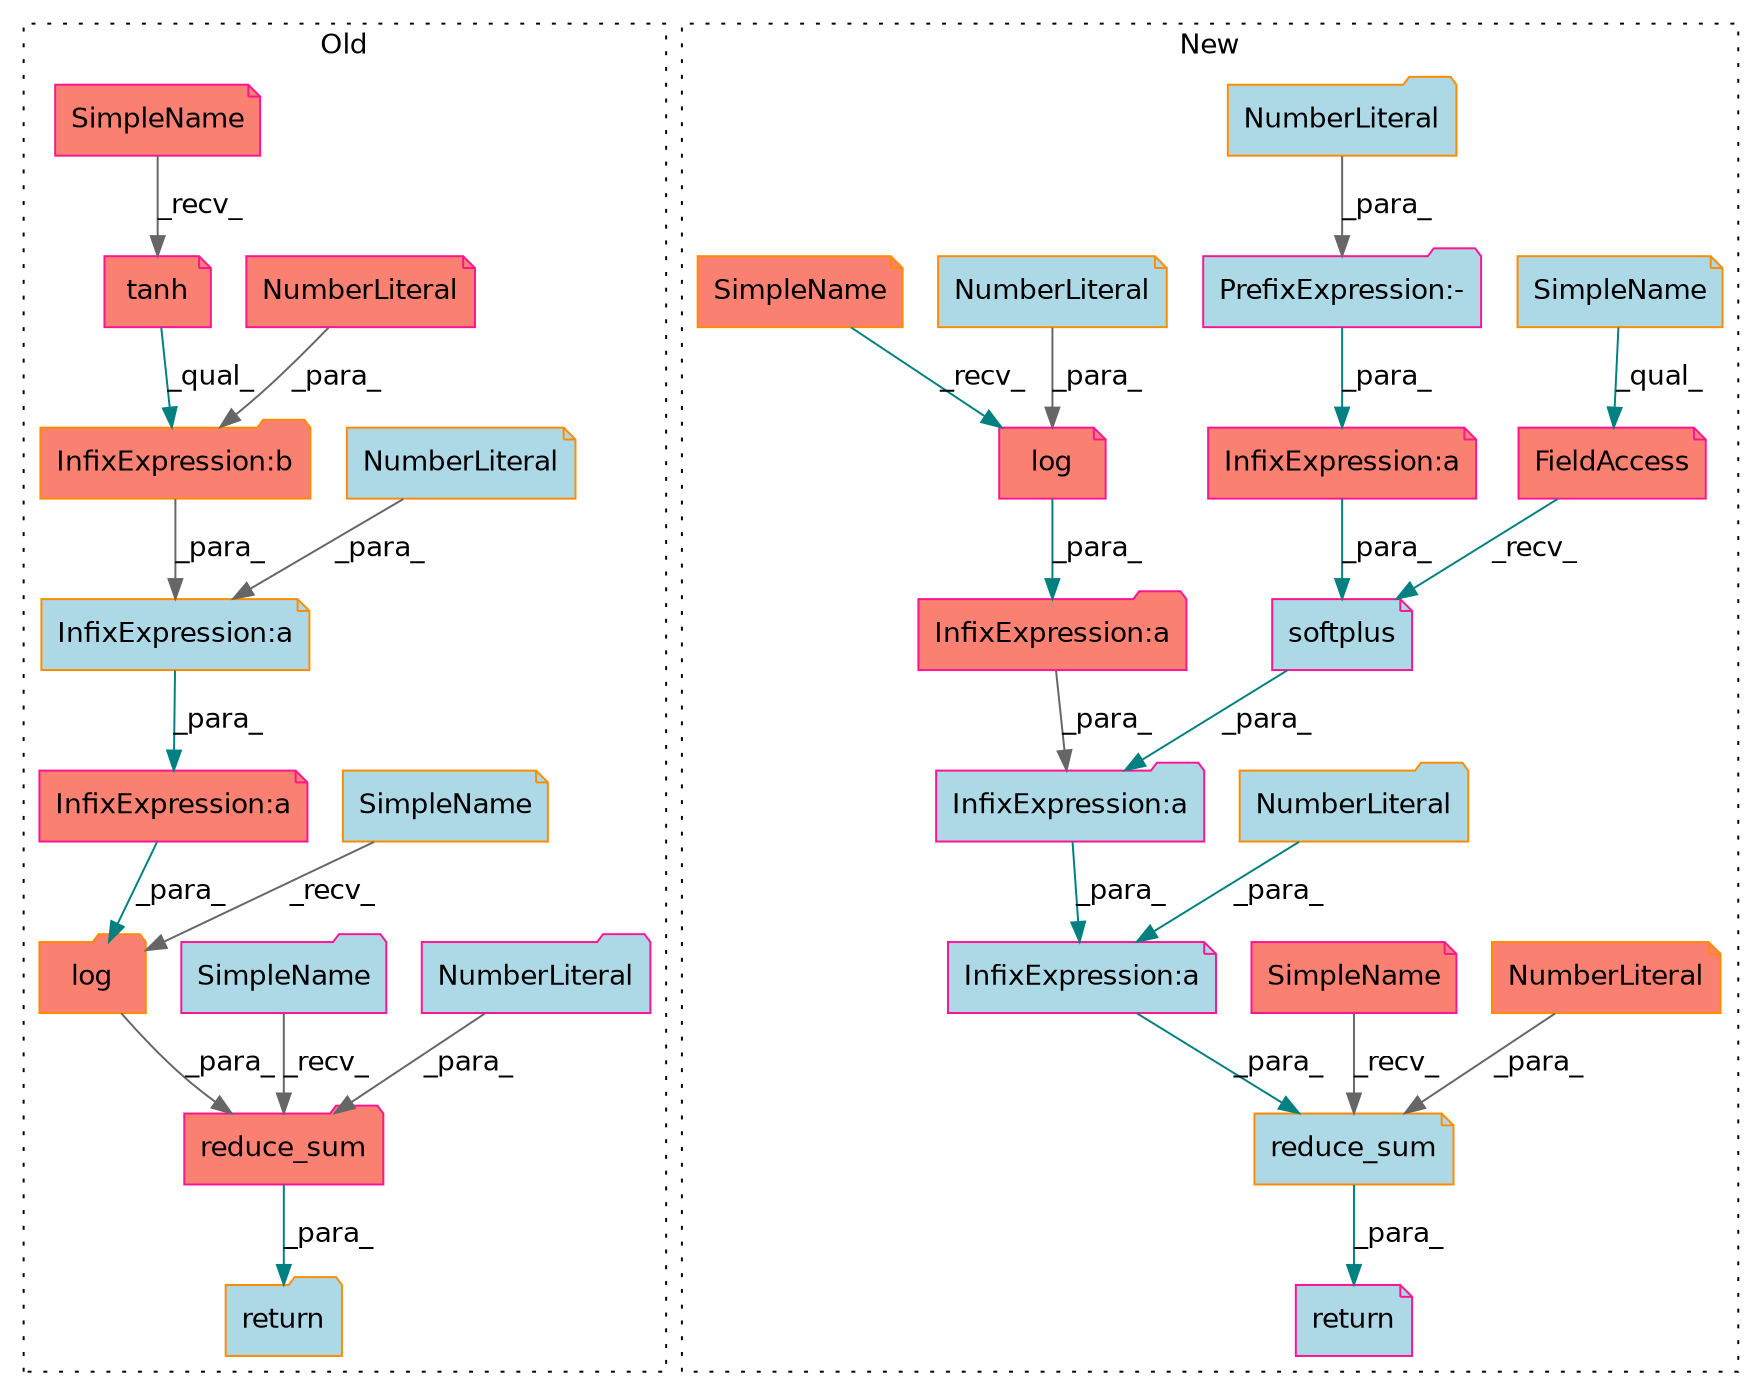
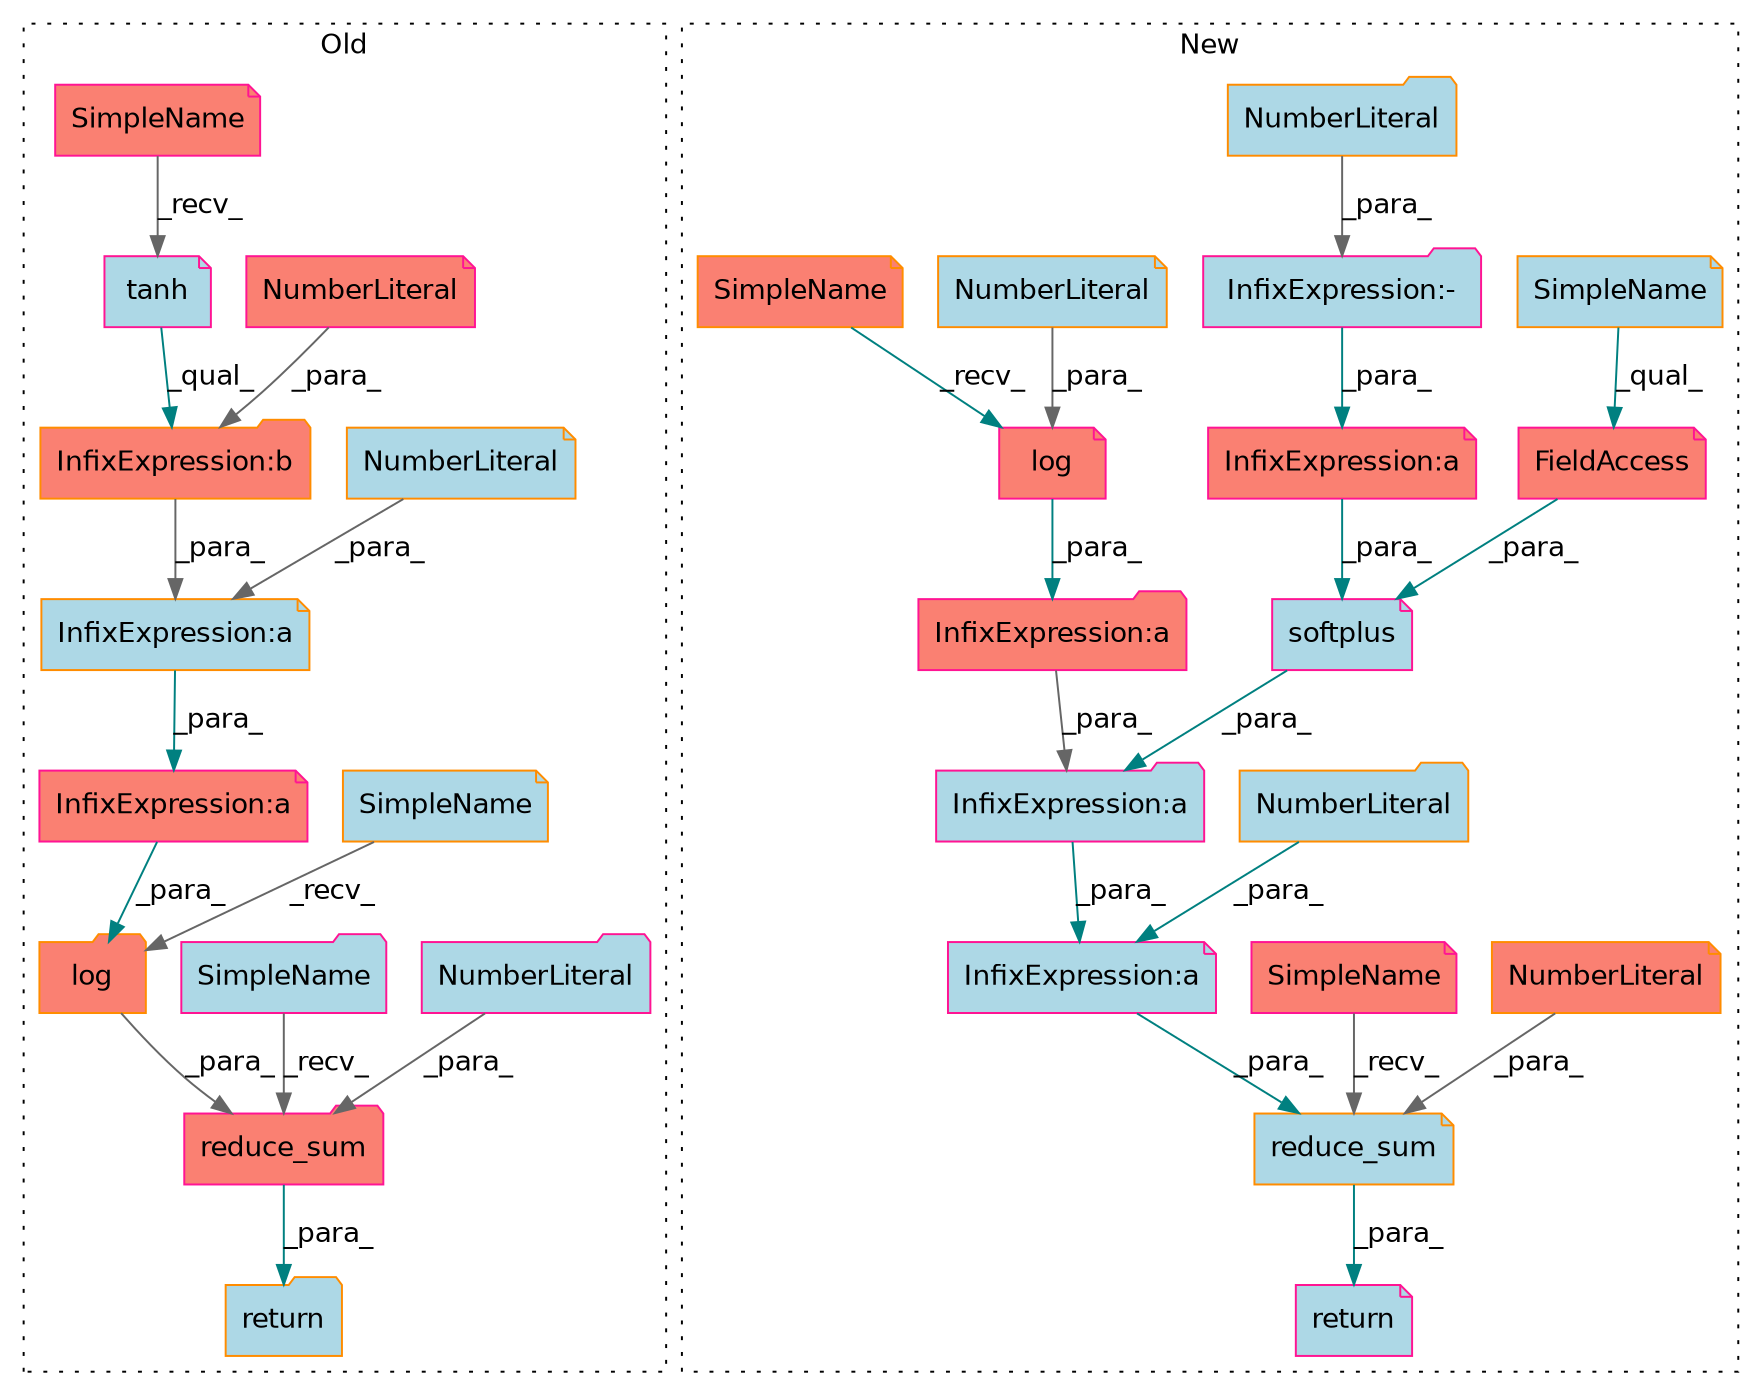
node "tanh": fillcolor salmon -> lightblue
node "PrefixExpression:-": label "PrefixExpression:-" -> "InfixExpression:-"
edge "FieldAccess" -> "softplus": label "_recv_" -> "_para_"
